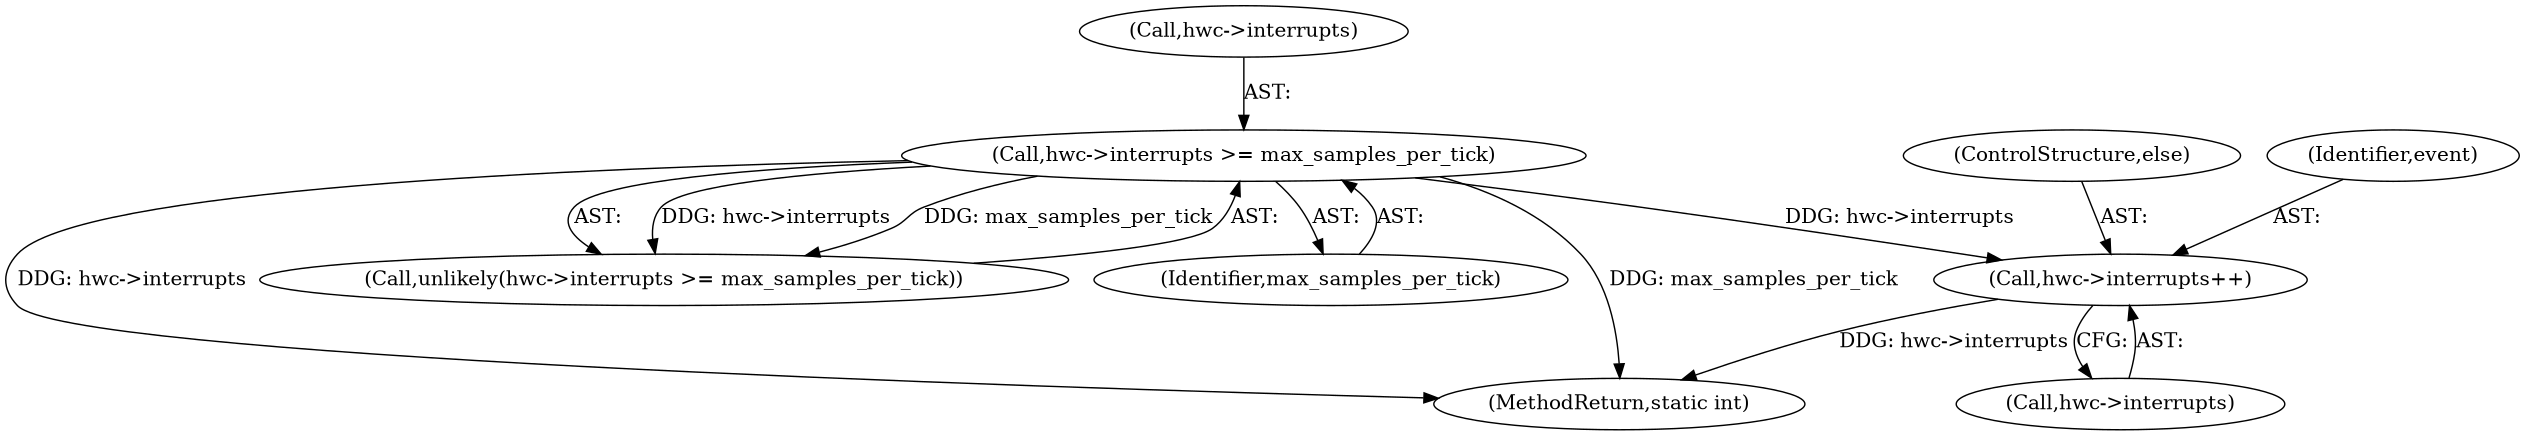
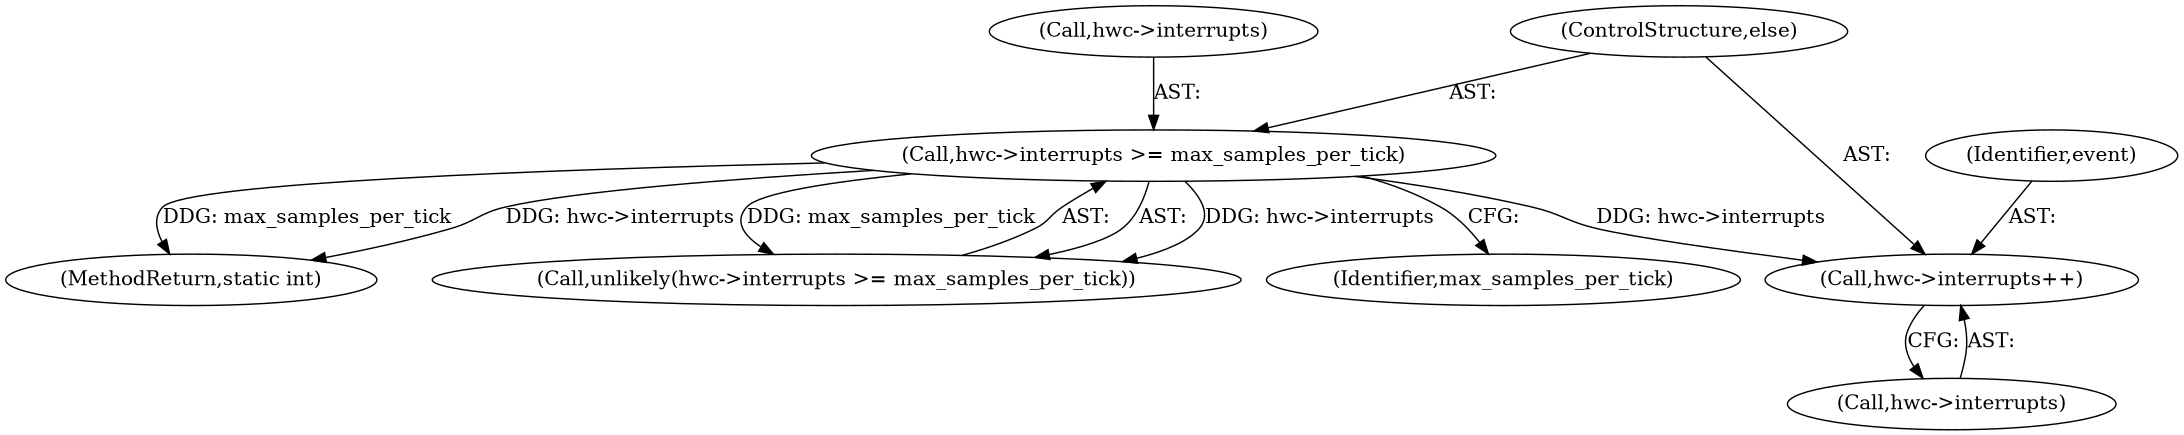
edge "(Call,hwc->interrupts >= max_samples_per_tick)" -> "(Identifier,max_samples_per_tick)": label "AST: " -> "CFG: "
edge "(Identifier,max_samples_per_tick)" -> "(Call,hwc->interrupts >= max_samples_per_tick)": now "(ControlStructure,else)" -> "(Call,hwc->interrupts >= max_samples_per_tick)"
edge "(Call,hwc->interrupts++)" -> "(MethodReturn,static int)": removed, label "DDG: hwc->interrupts"
